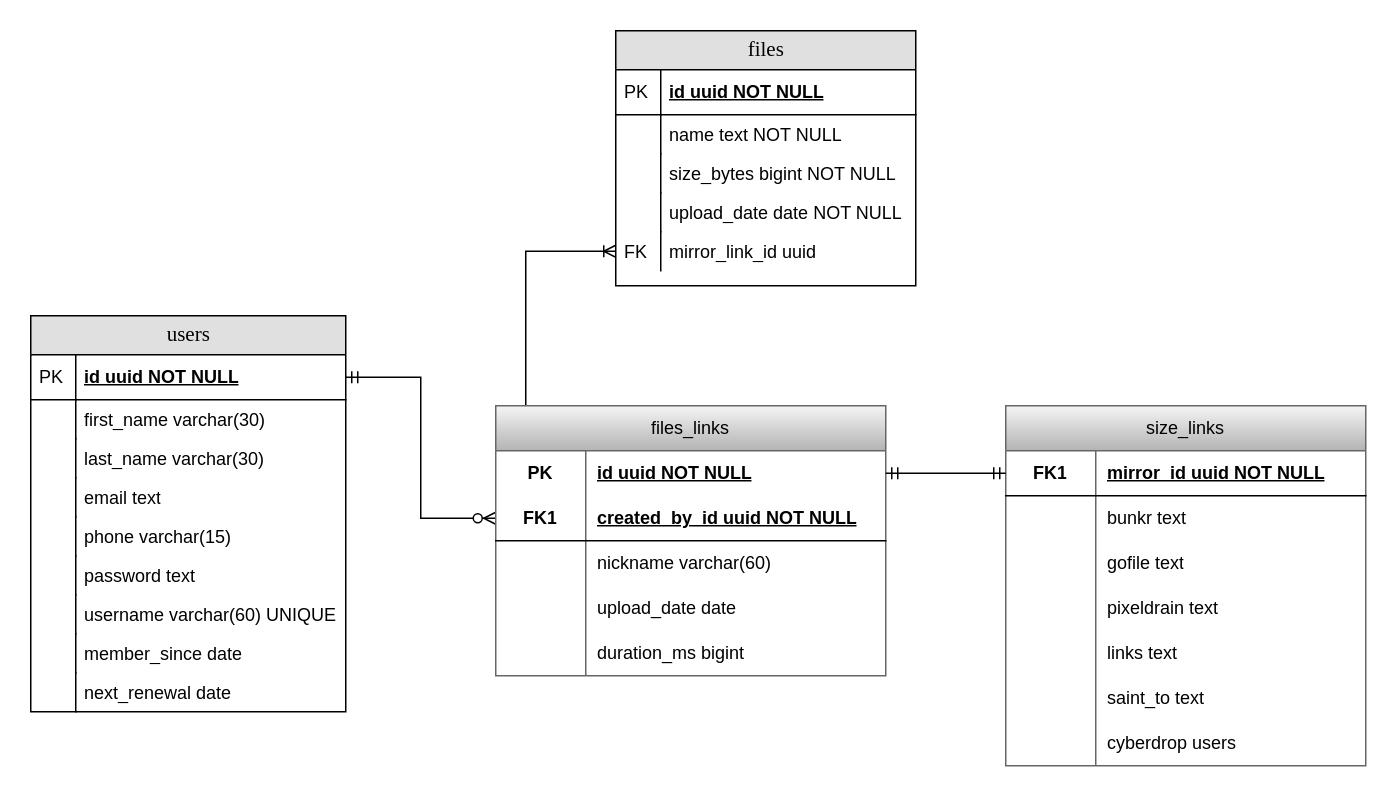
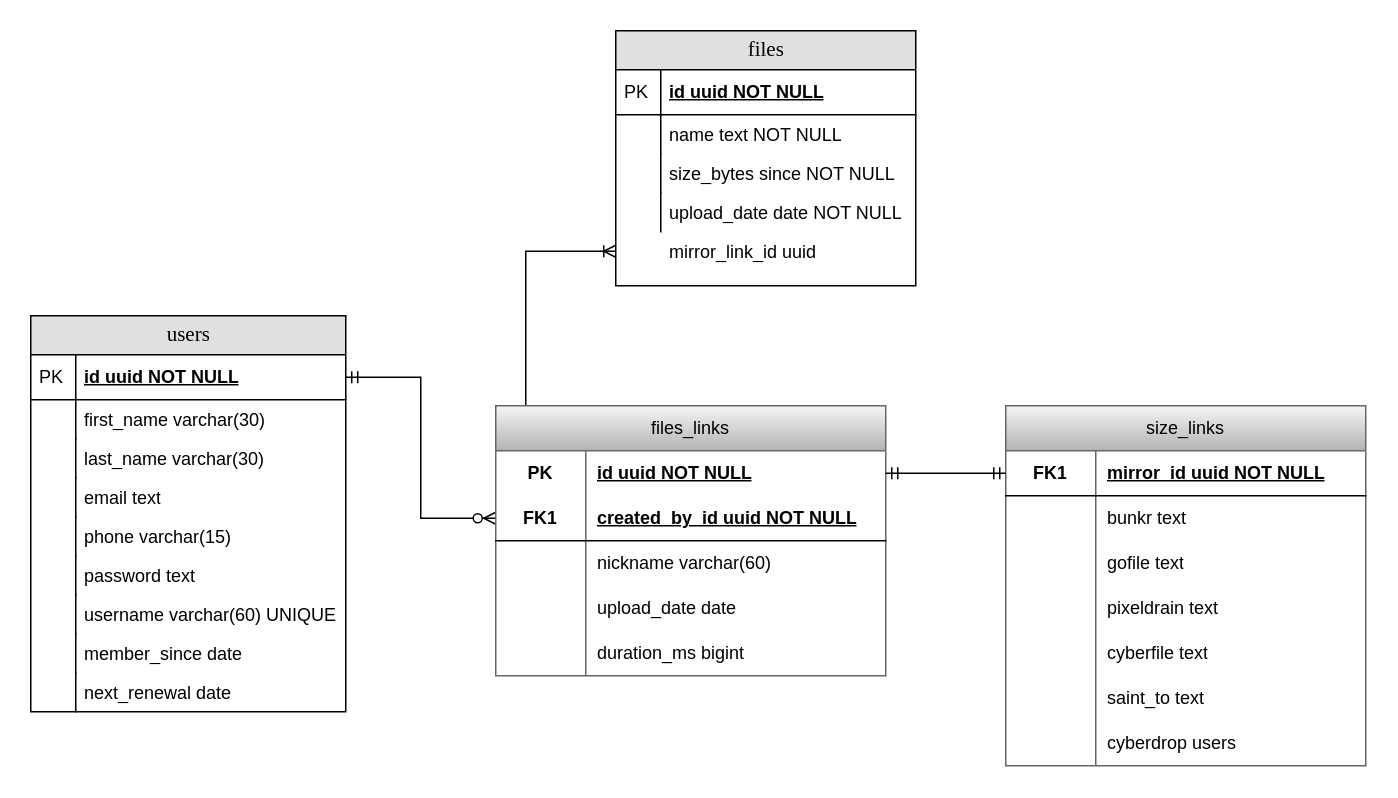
node "size_bytes bigint NOT NULL": label "size_bytes bigint NOT NULL" -> "size_bytes since NOT NULL"
node "FK": removed
node "links text": label "links text" -> "cyberfile text"
